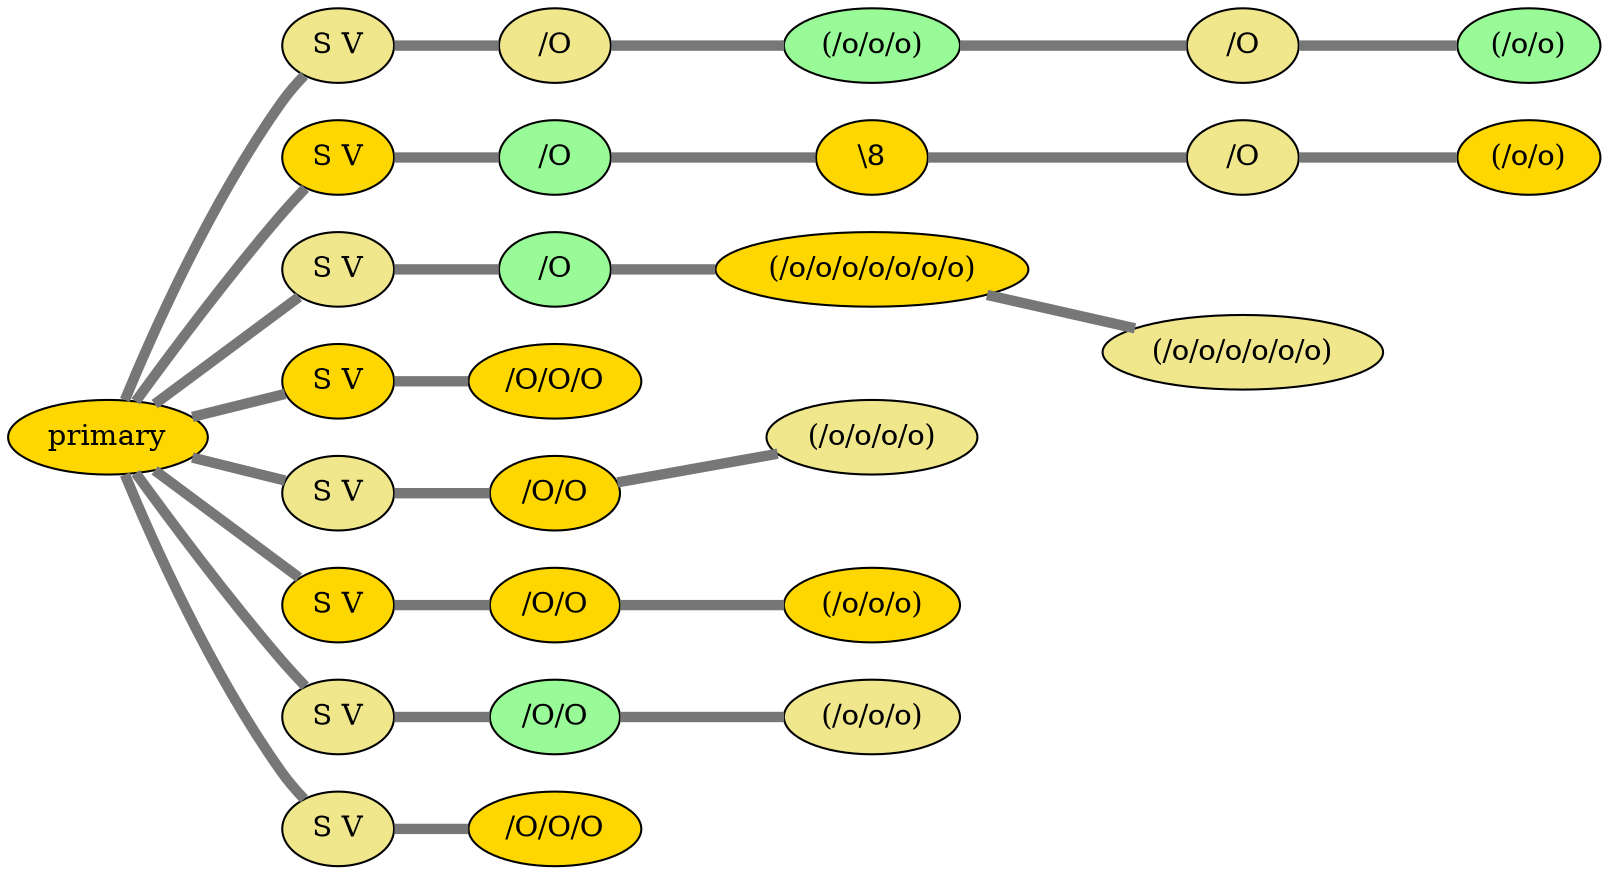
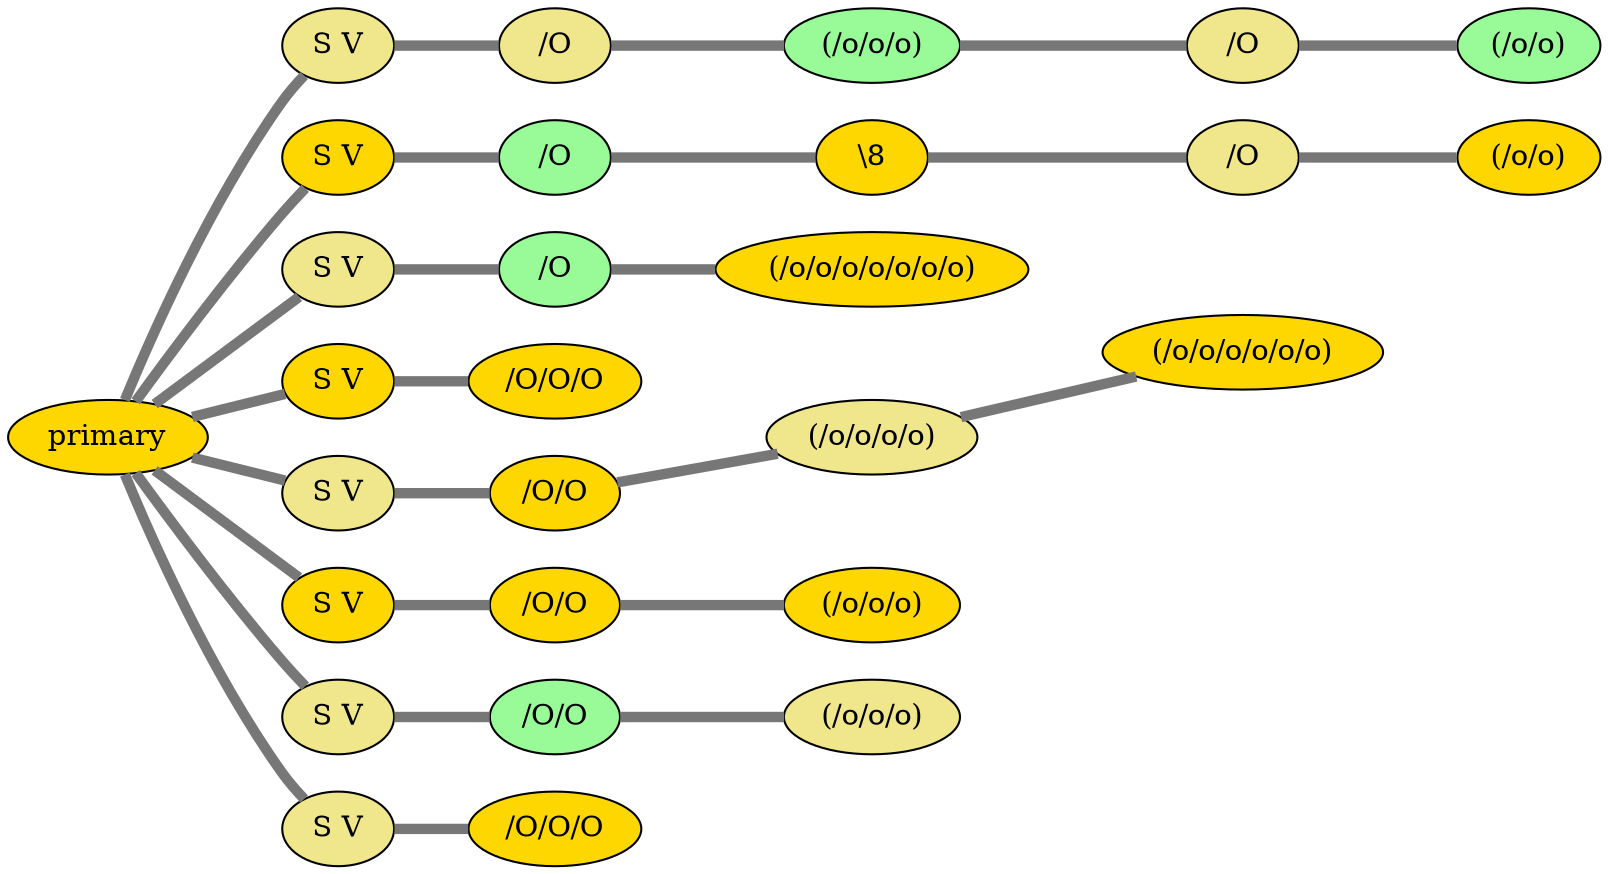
edge "(/o/o/o/o/o/o/o)" -- "(/o/o/o/o/o/o)": now "(/o/o/o/o)" -- "(/o/o/o/o/o/o)"
node "(/o/o/o/o/o/o)": fillcolor khaki -> gold
